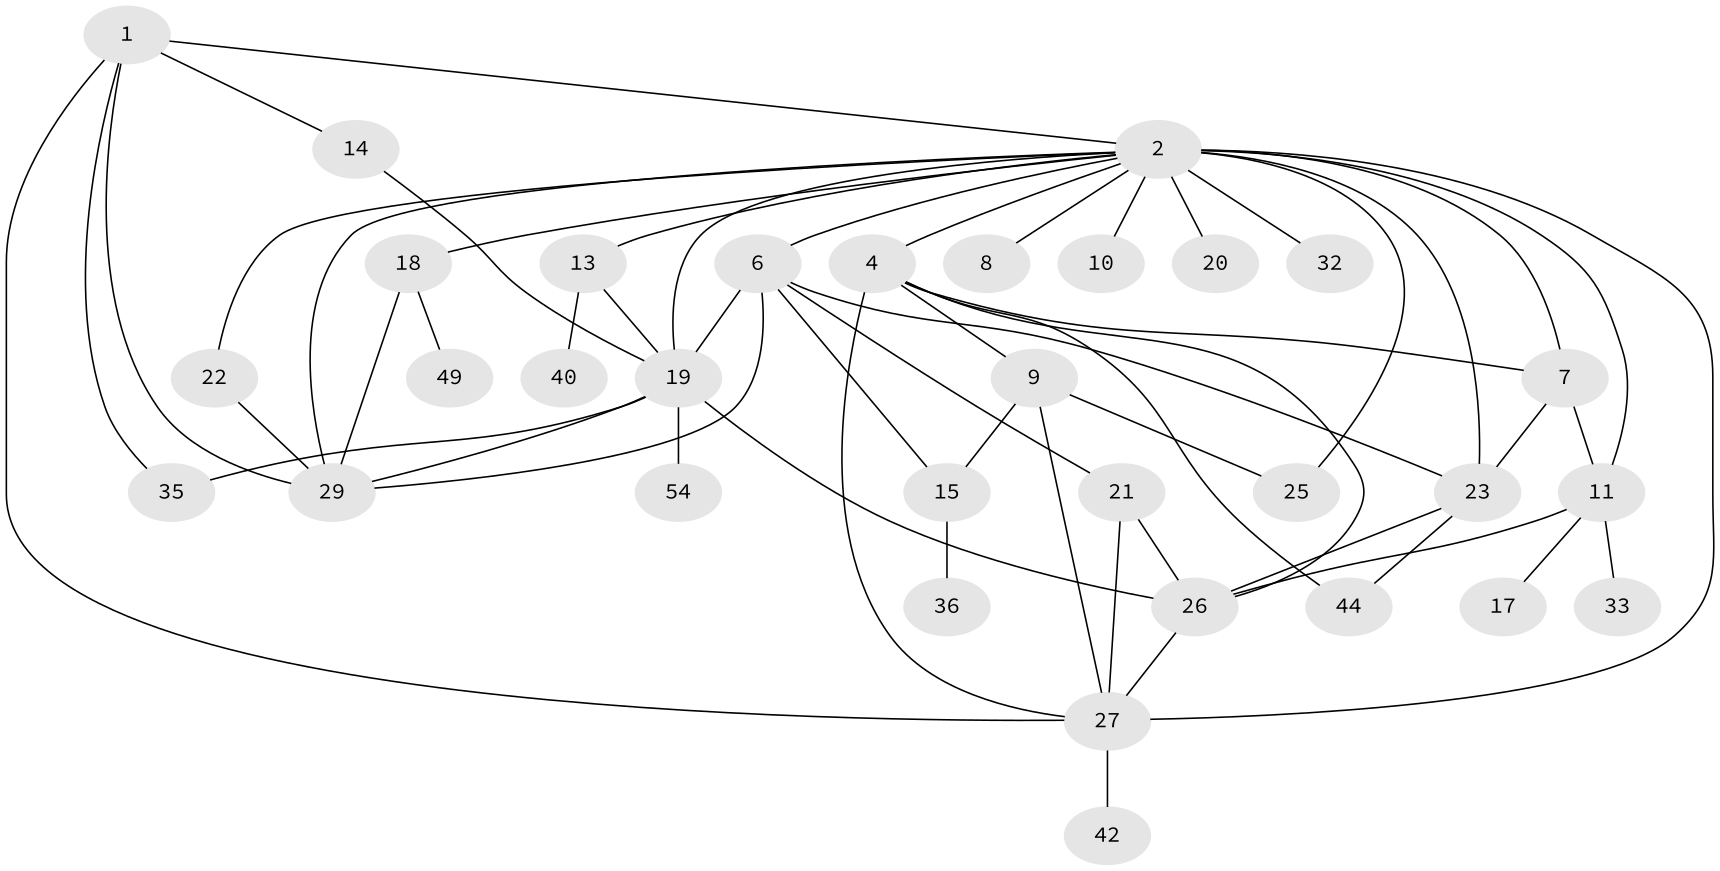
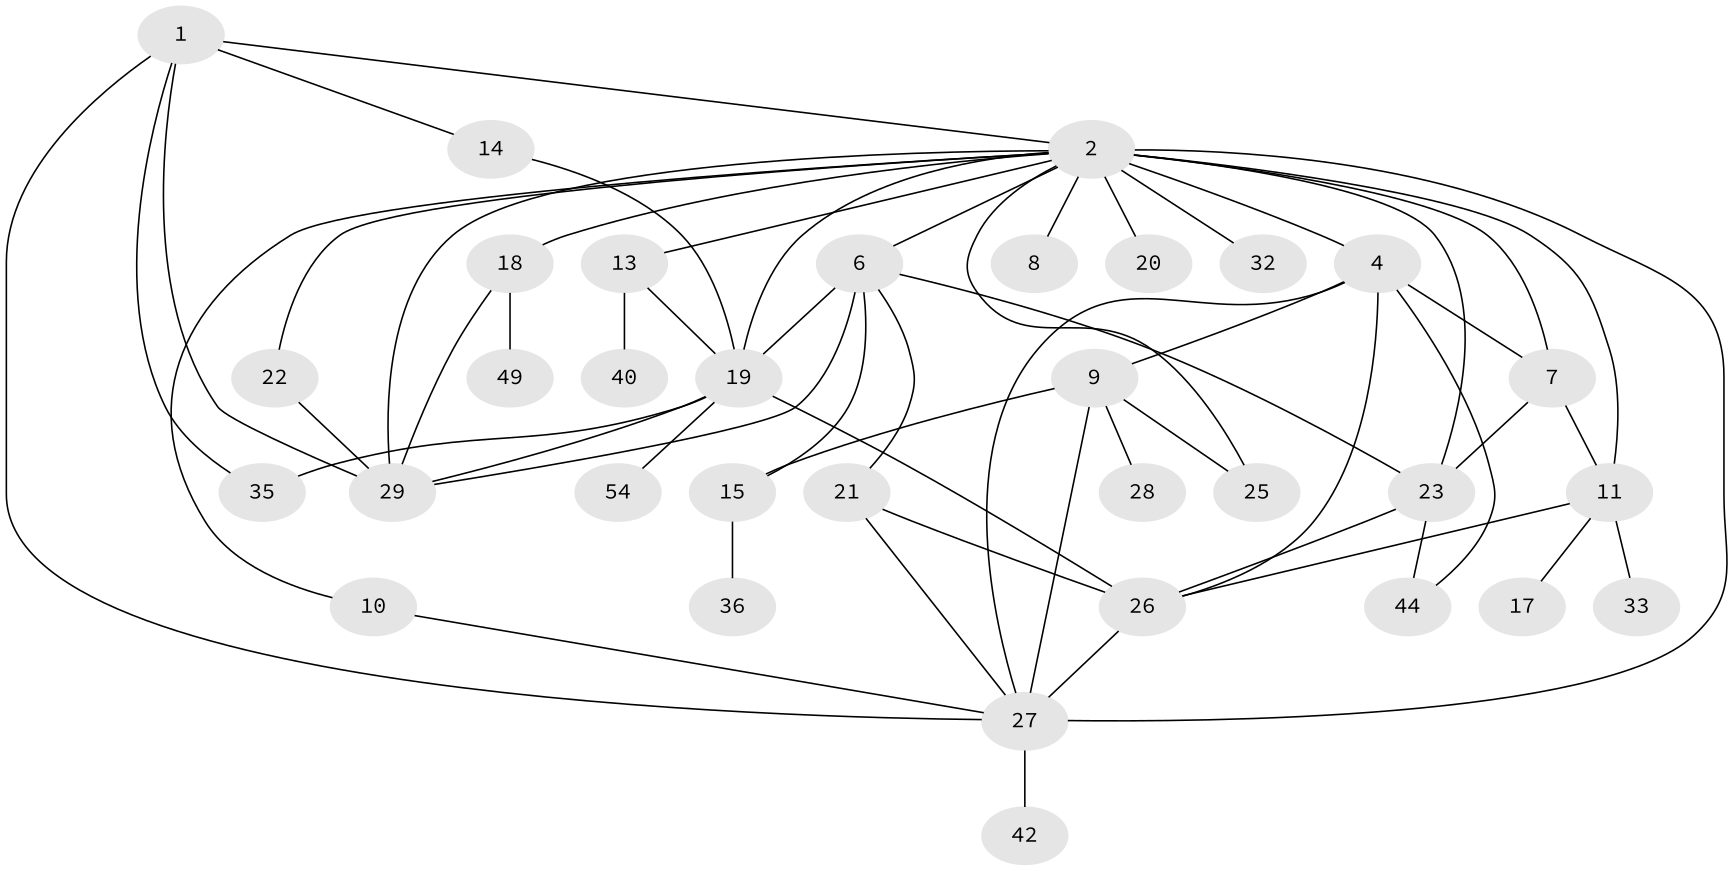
node "28": added
edge "10" -- "27": added
